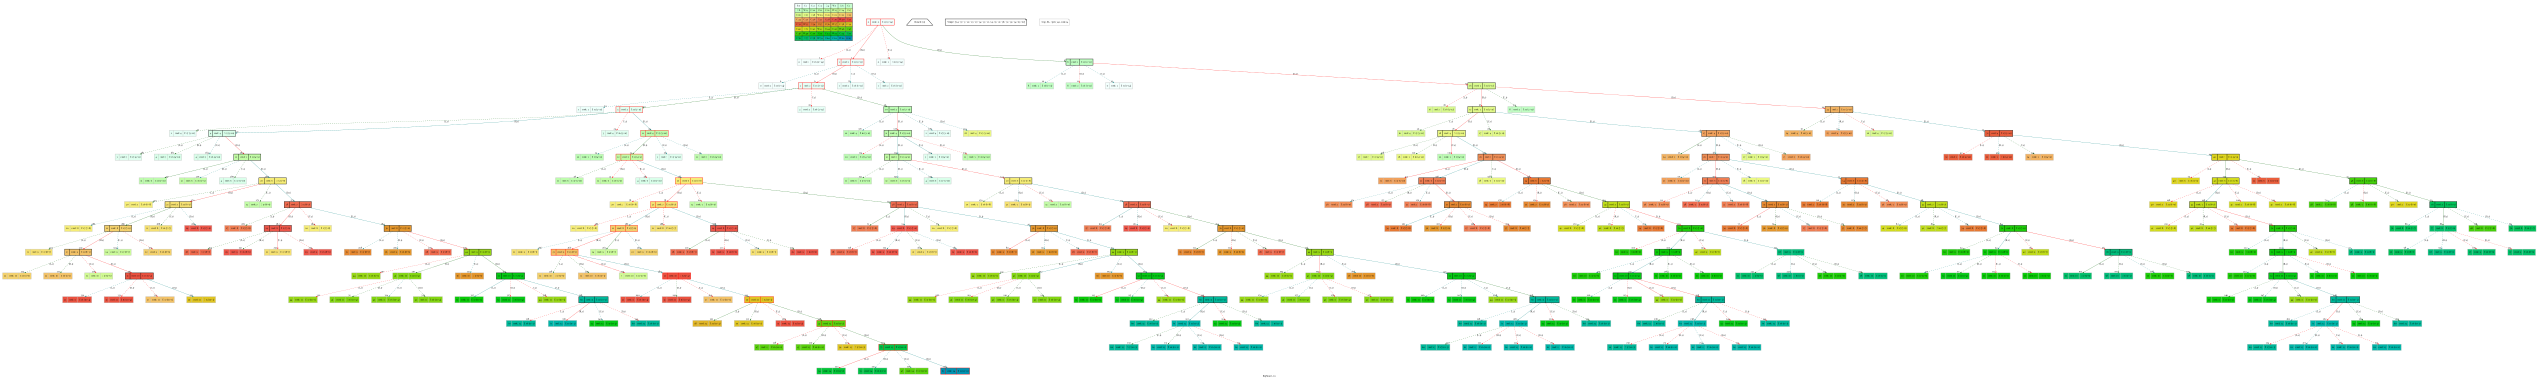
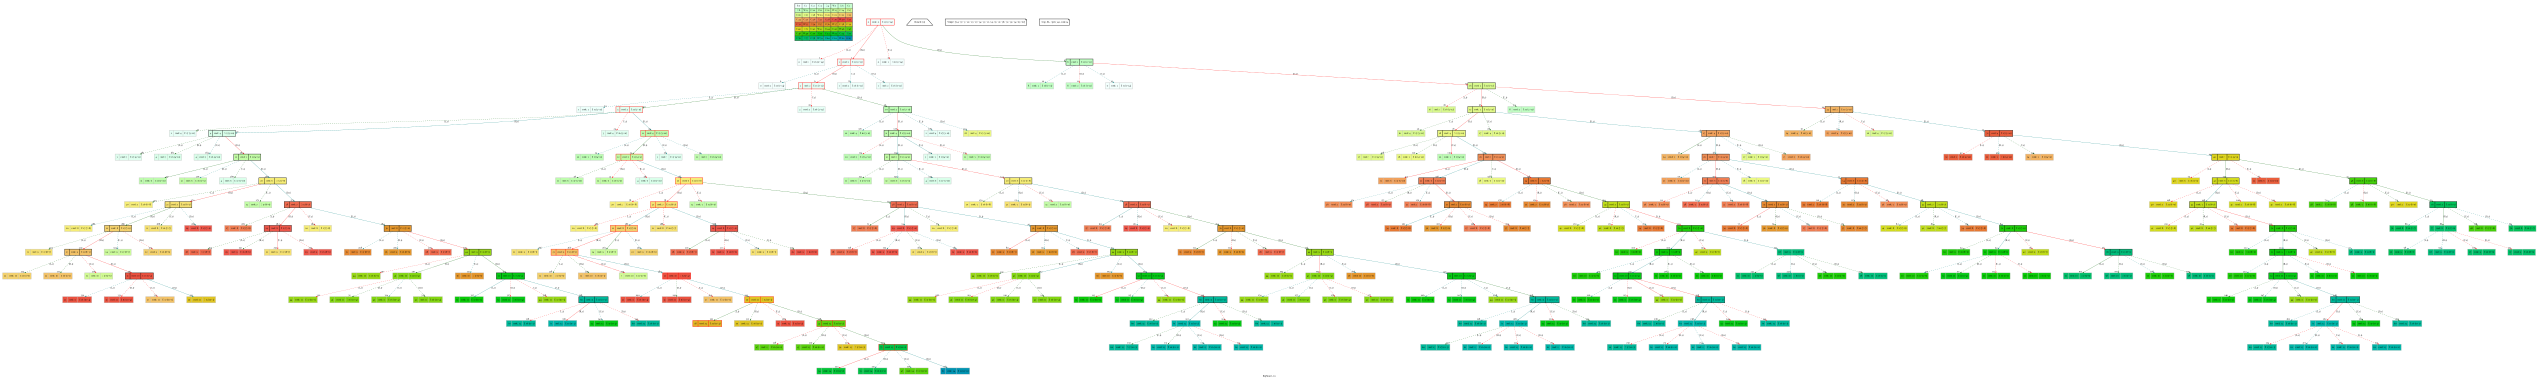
node "#exp 86, #gen 341, cost:14": color grey -> black
node "38": color grey -> red
node "63": color red -> grey
